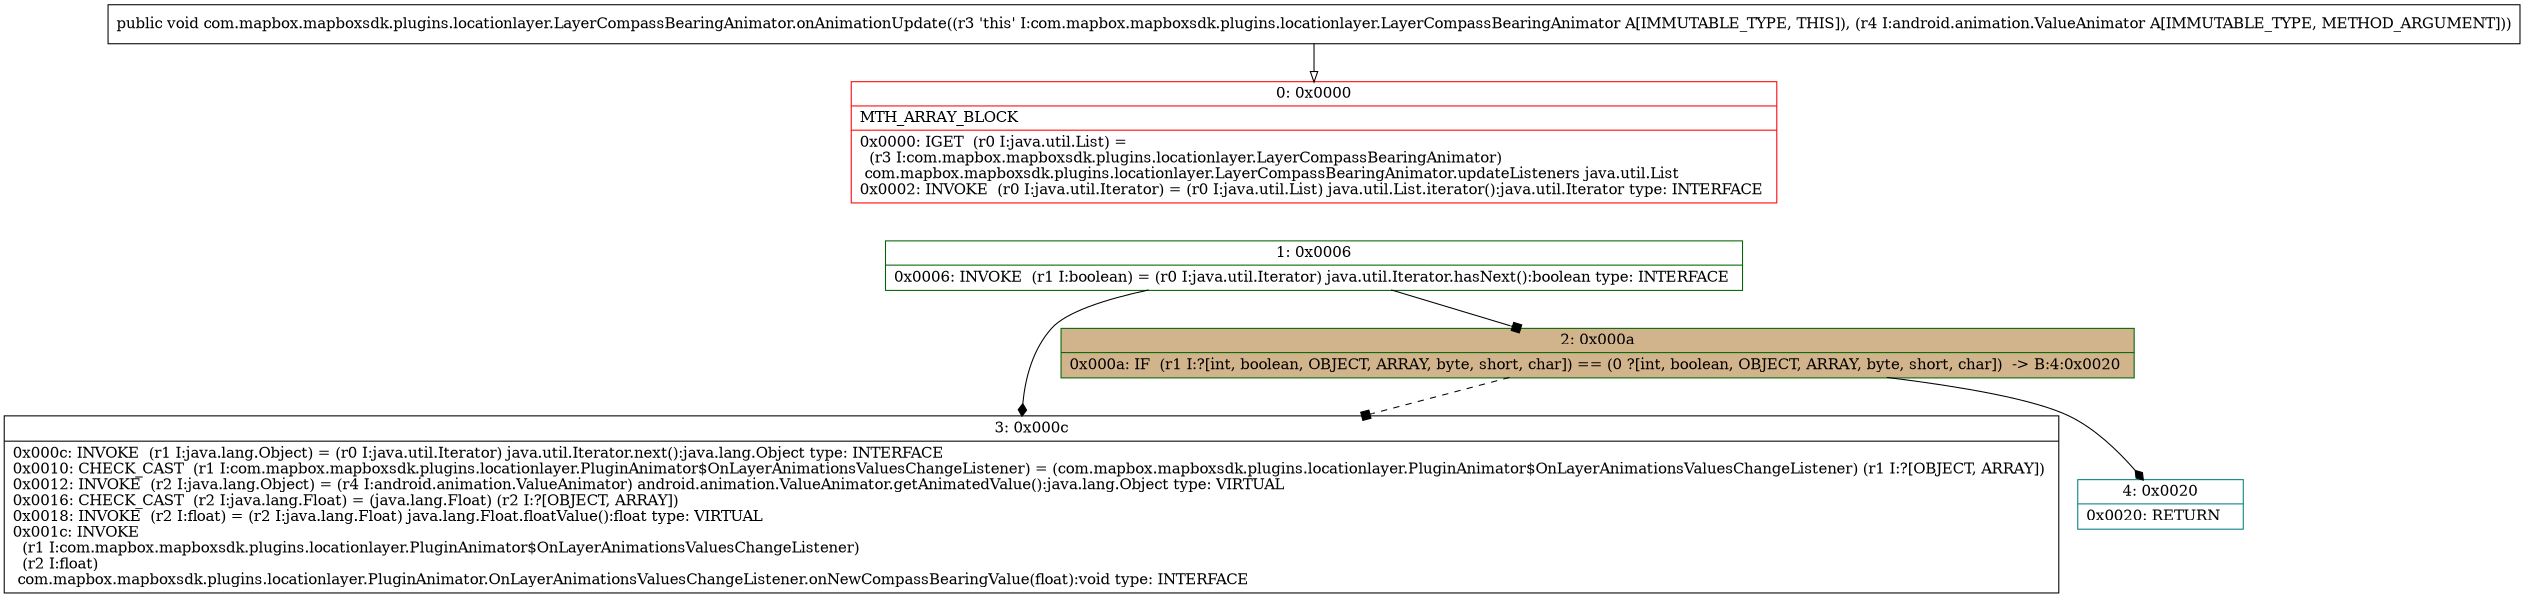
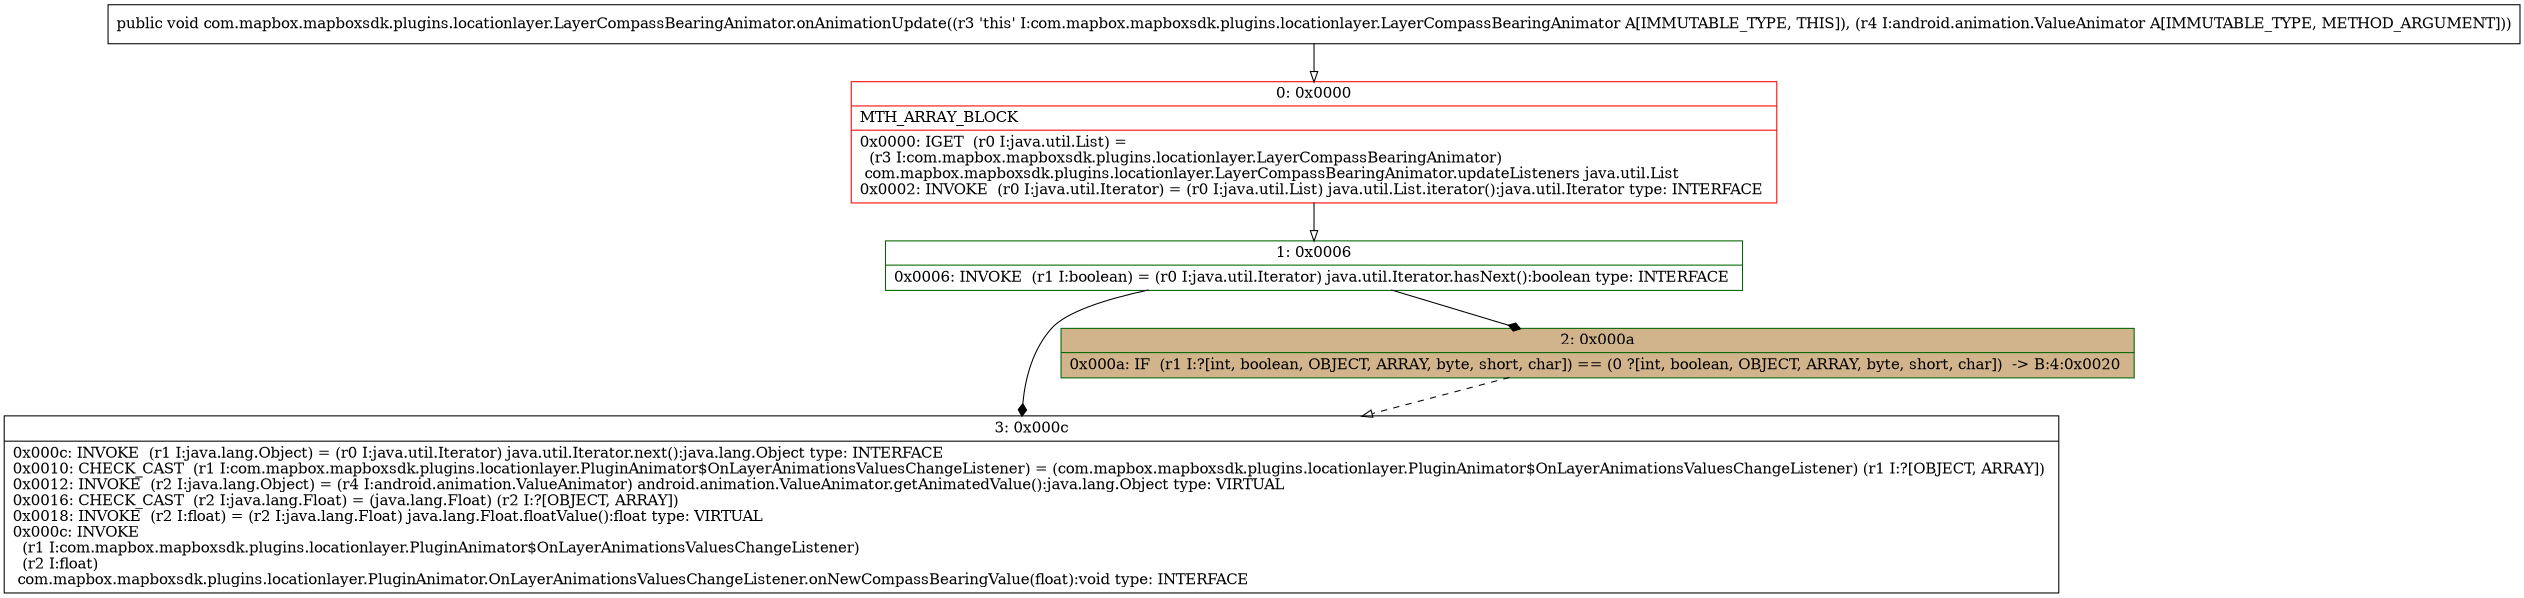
edge "0: 0x0000" -> "1: 0x0006": added
edge "1: 0x0006" -> "2: 0x000a": arrowhead box -> diamond
edge "2: 0x000a" -> "3: 0x000c": arrowhead box -> onormal
node "4: 0x0020": removed
node "3: 0x000c": text "0x001c: INVOKE" -> "0x000c: INVOKE"
